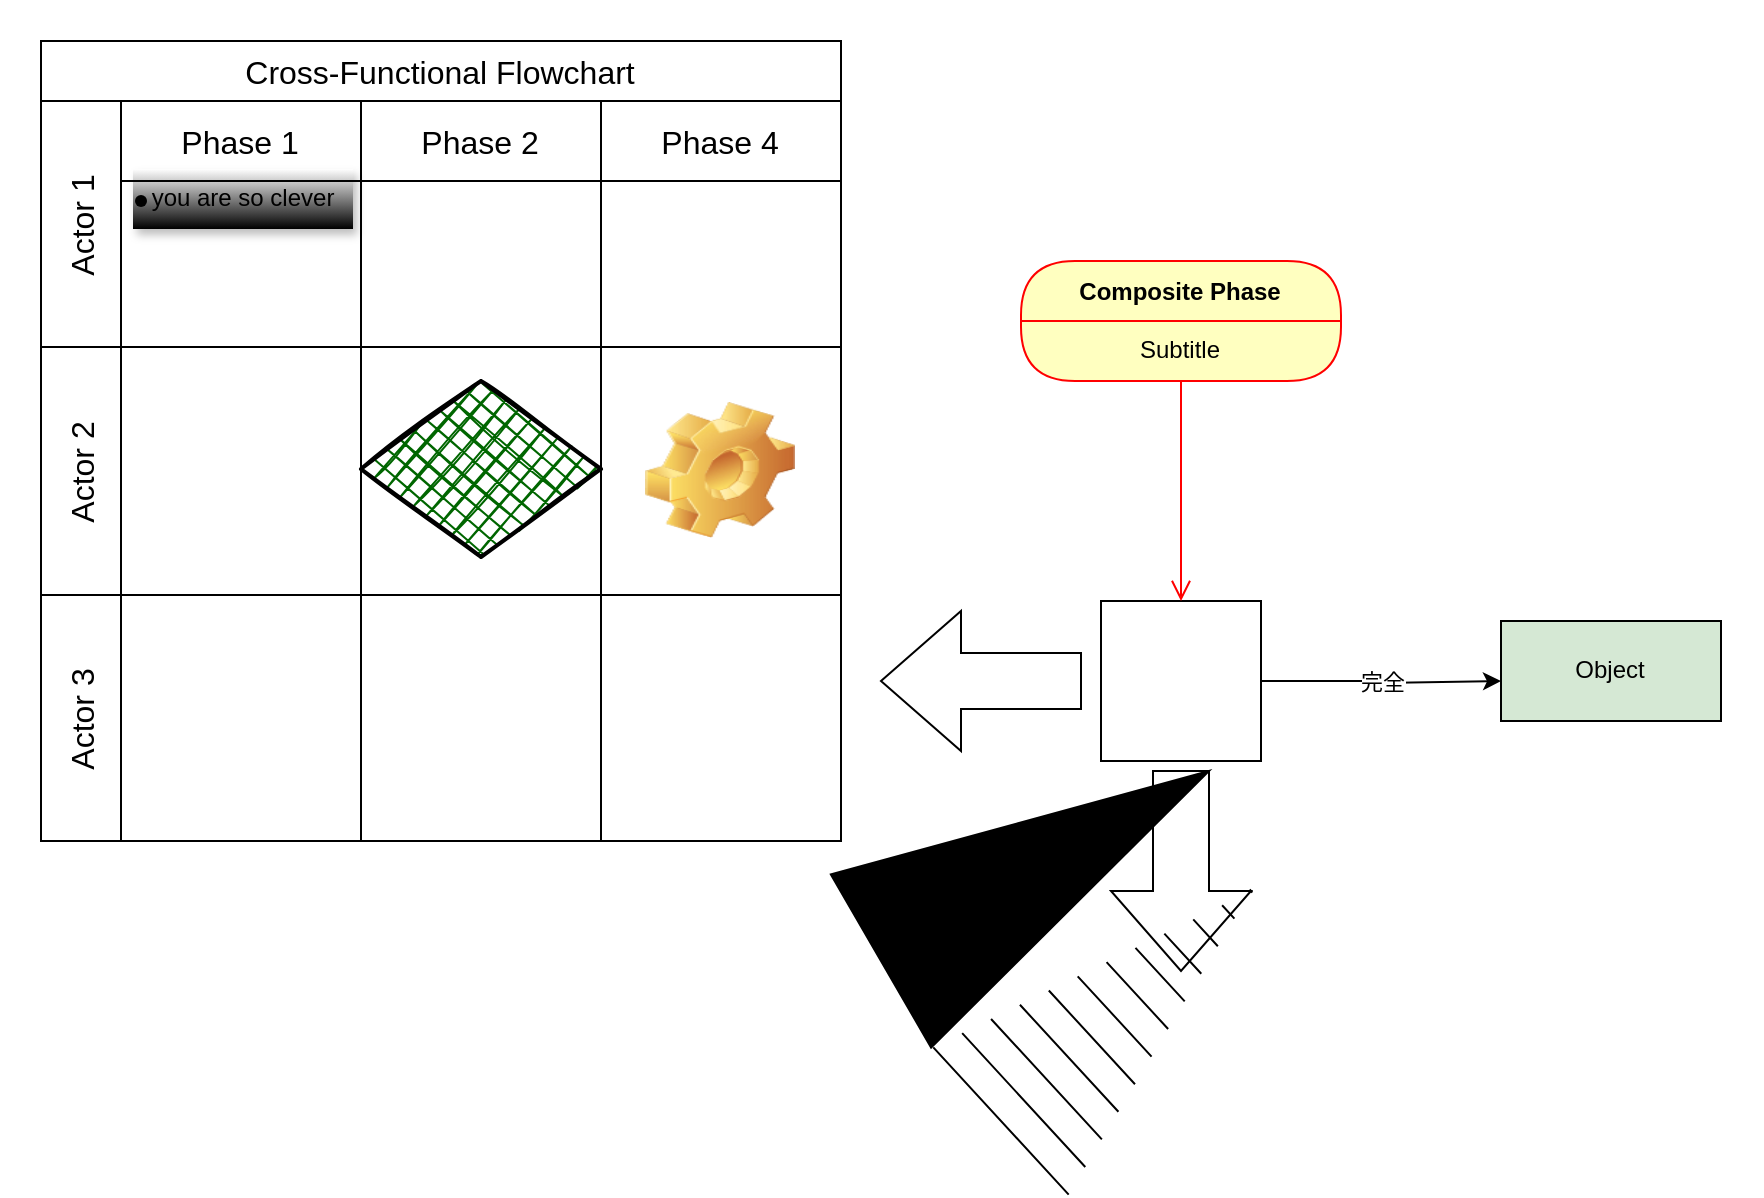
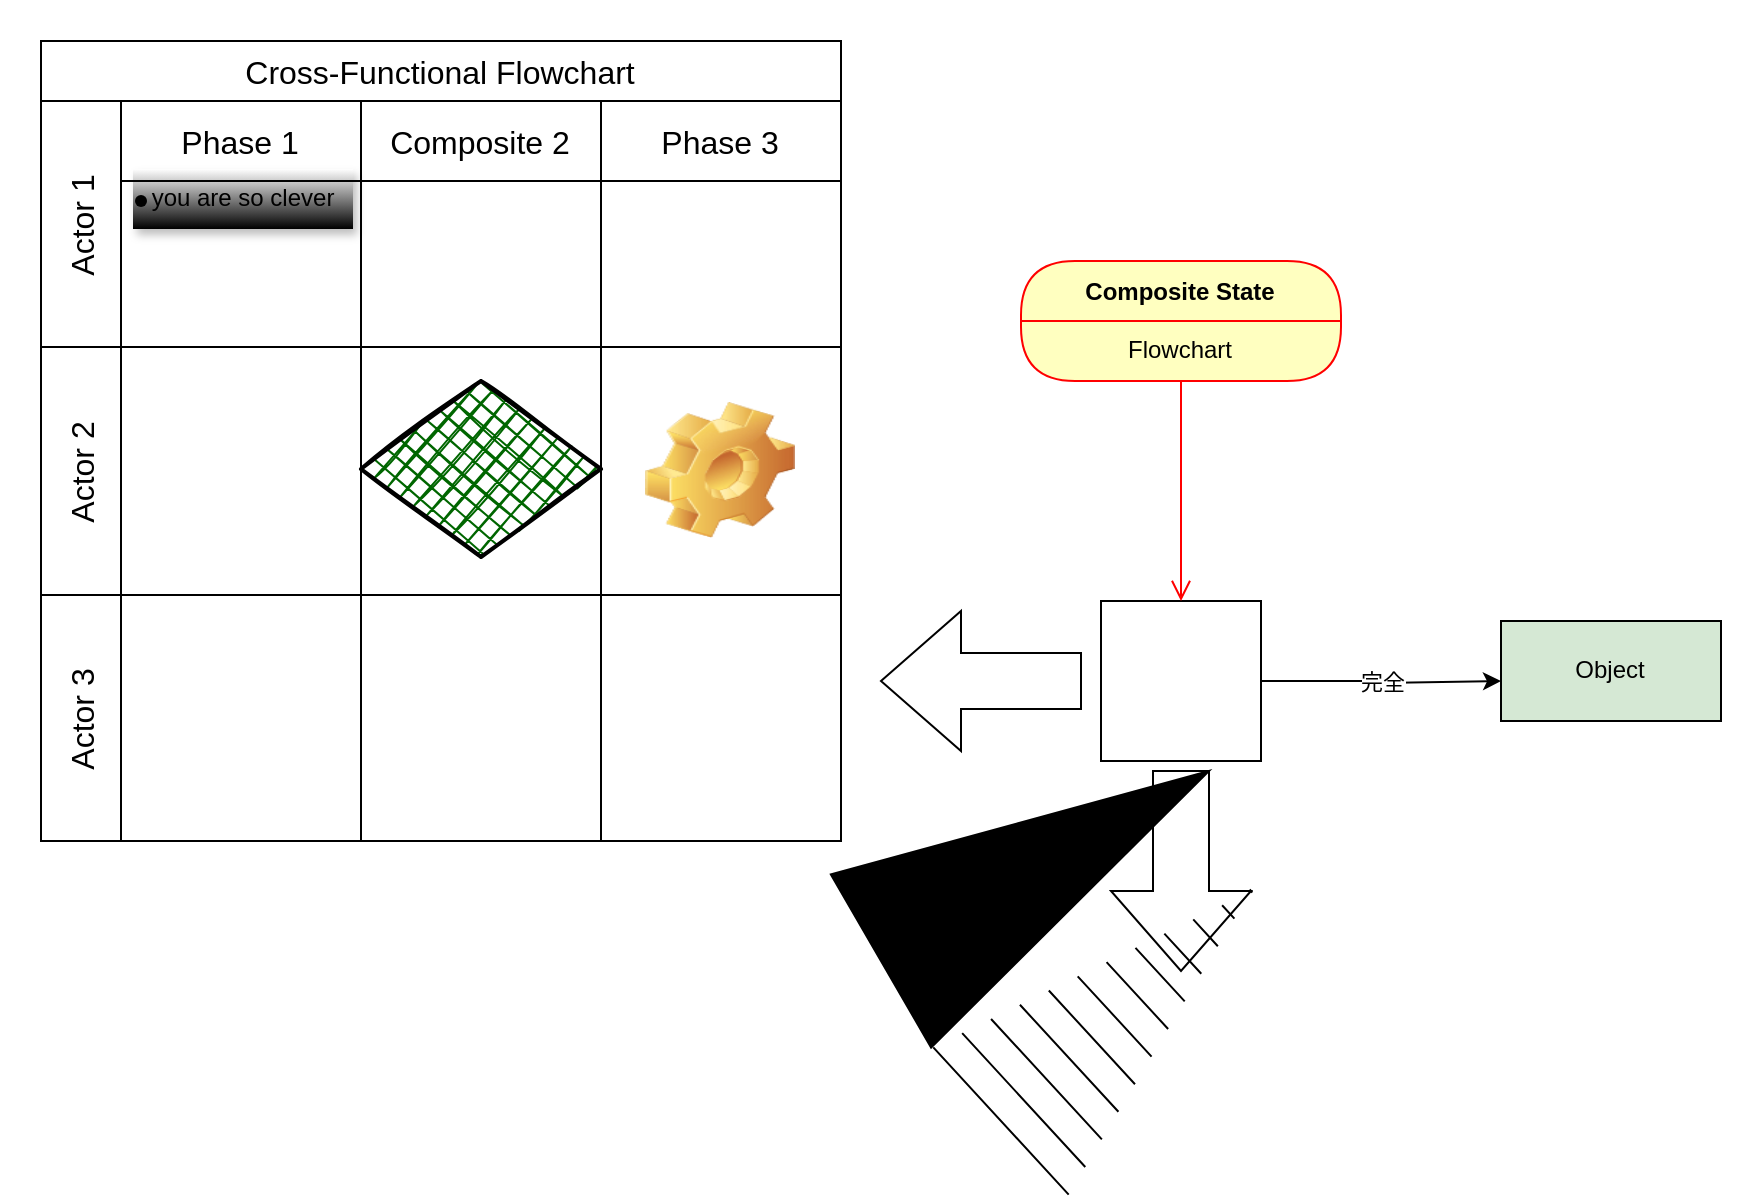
node "Phase 2": label "Phase 2" -> "Composite 2"
node "Phase 4": label "Phase 4" -> "Phase 3"
node "Composite Phase": label "Composite Phase" -> "Composite State"
node "Subtitle": label "Subtitle" -> "Flowchart"
